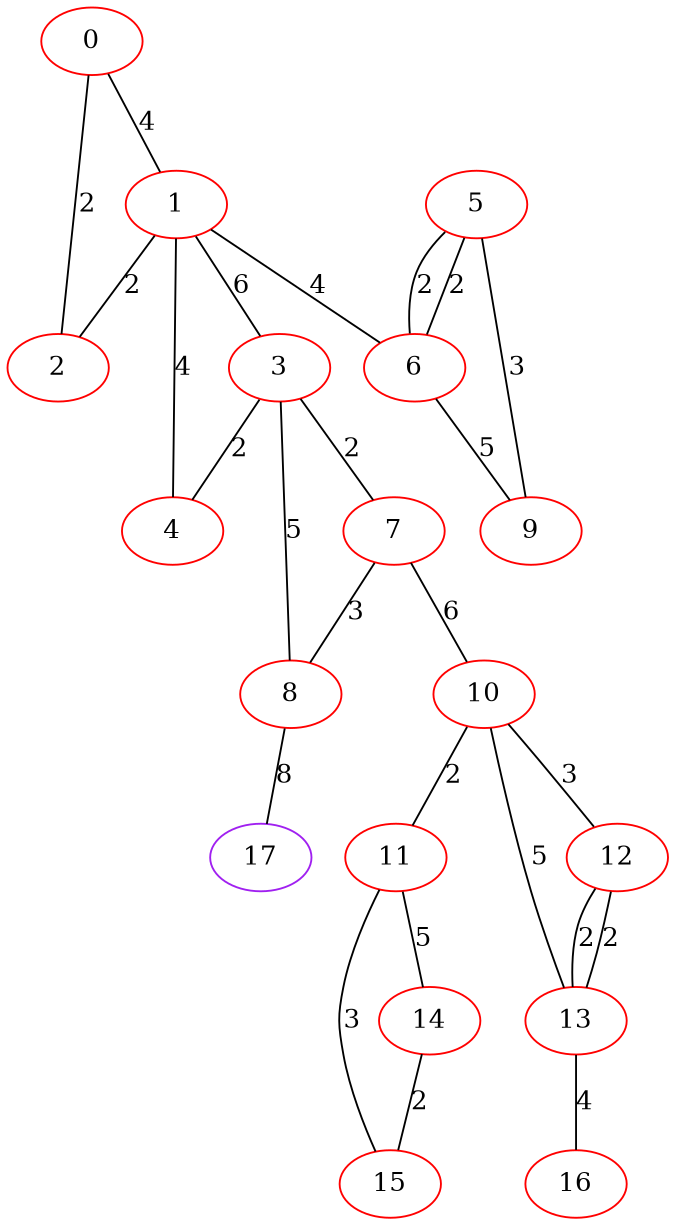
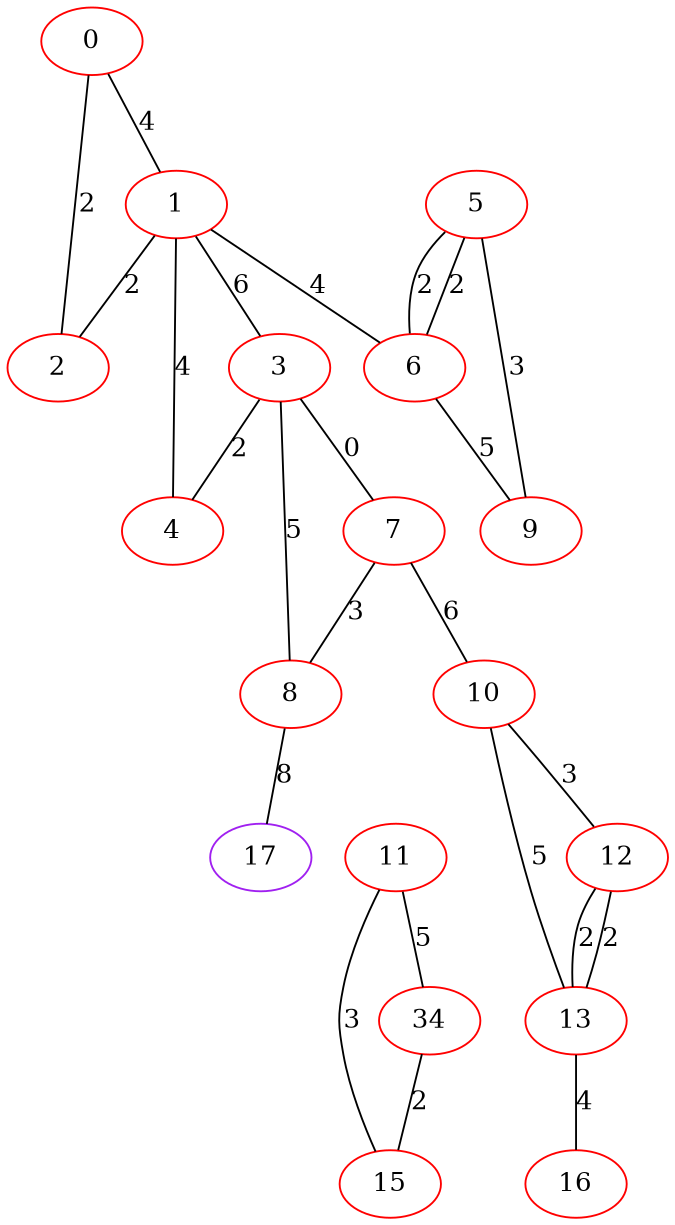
edge "3" -- "7": label "2" -> "0"
edge "10" -- "11": removed, label "2"
node "14": label "14" -> "34"
